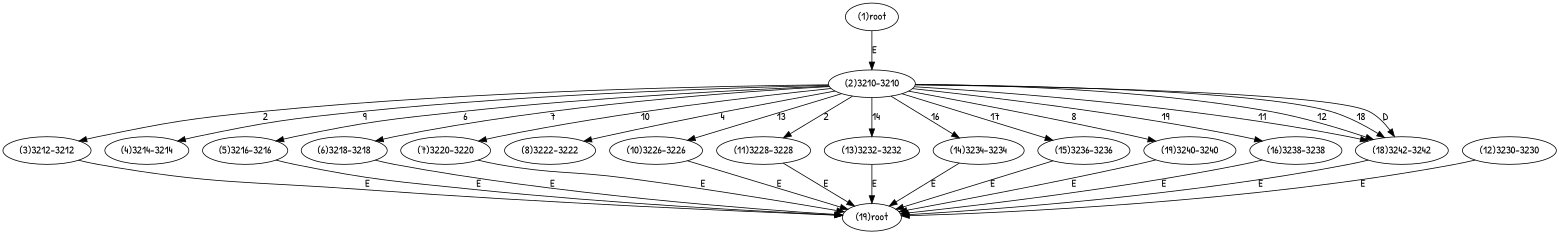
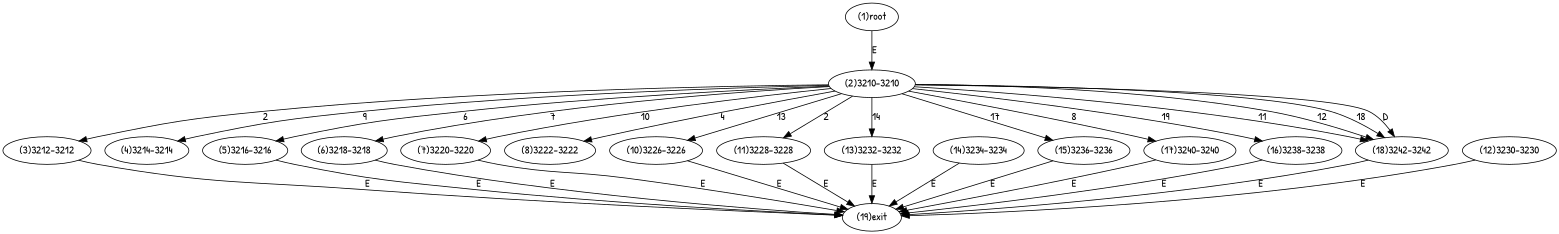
edge "(2)3210-3210" -> "(14)3234-3234": removed, label "16"
node "(19)3240-3240": label "(19)3240-3240" -> "(17)3240-3240"
node "(19)root": label "(19)root" -> "(19)exit"
